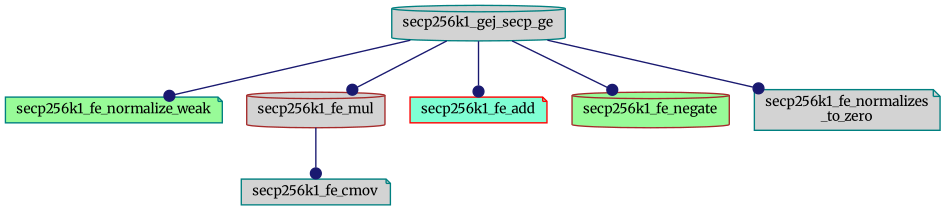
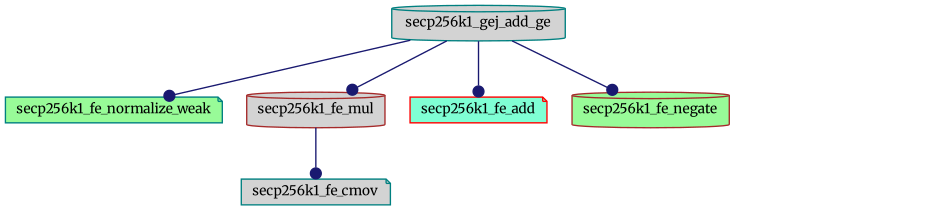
node "secp256k1_gej_secp_ge": label "secp256k1_gej_secp_ge" -> "secp256k1_gej_add_ge"
node "secp256k1_fe_normalizes _to_zero": removed
